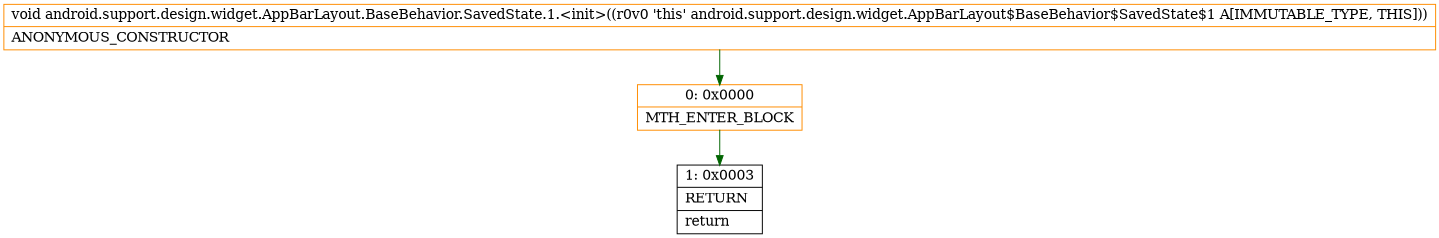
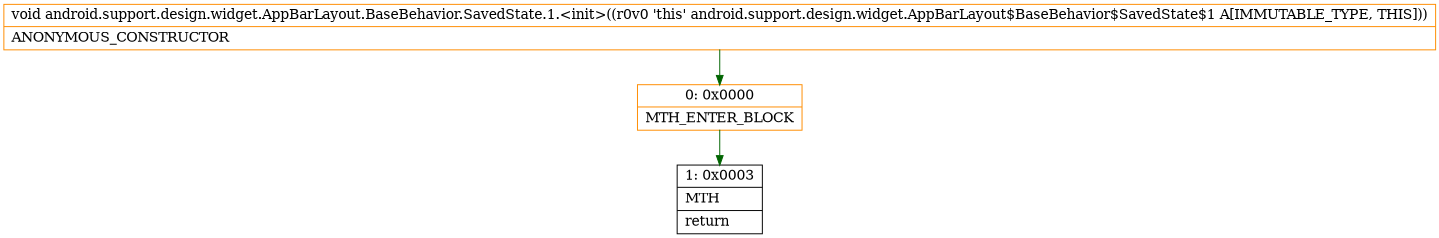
node "1: 0x0003": text "RETURN" -> "MTH"
